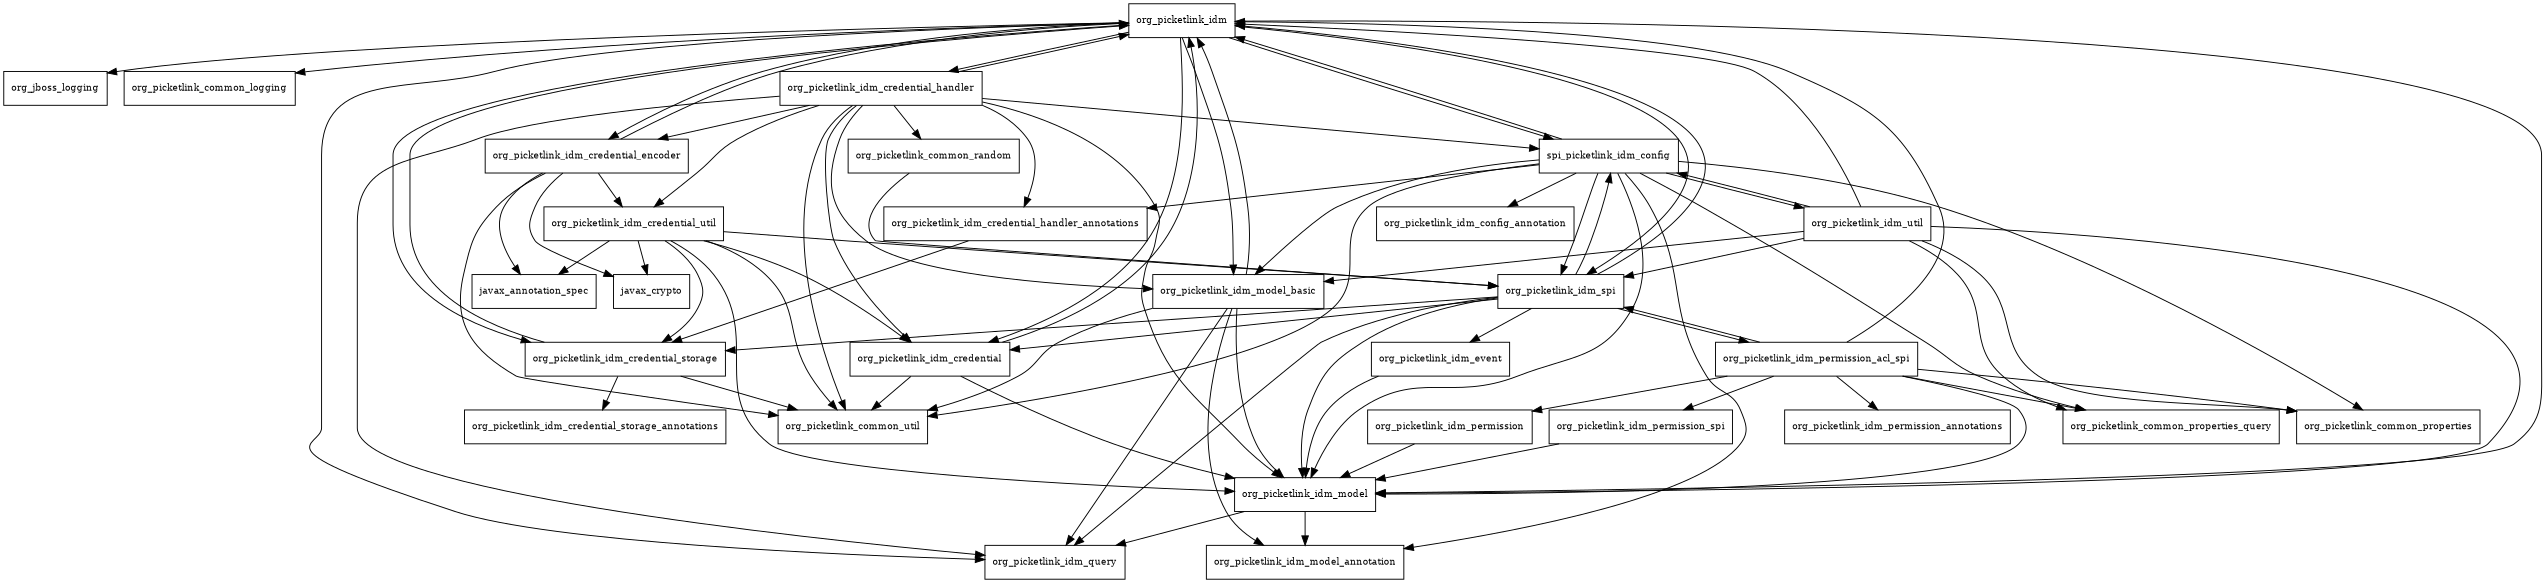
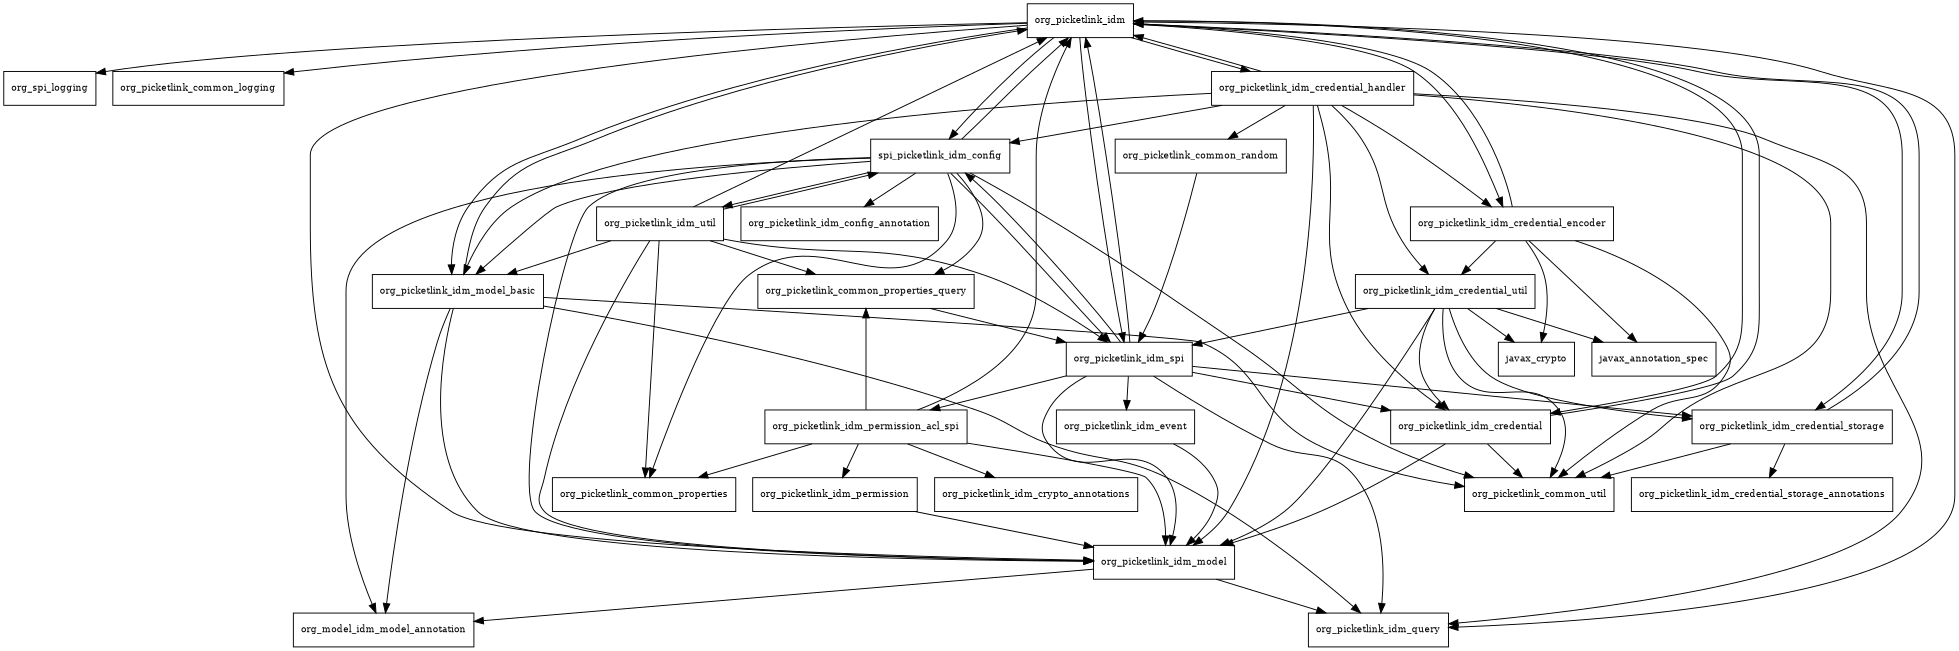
node "org_jboss_logging": label "org_jboss_logging" -> "org_spi_logging"
node "org_picketlink_idm_credential_handler_annotations": removed
edge "org_picketlink_idm_permission_acl_spi" -> "org_picketlink_idm_spi": now "org_picketlink_common_properties_query" -> "org_picketlink_idm_spi"
node "org_picketlink_idm_permission_spi": removed
node "org_picketlink_idm_permission_annotations": label "org_picketlink_idm_permission_annotations" -> "org_picketlink_idm_crypto_annotations"
node "org_picketlink_idm_model_annotation": label "org_picketlink_idm_model_annotation" -> "org_model_idm_model_annotation"
